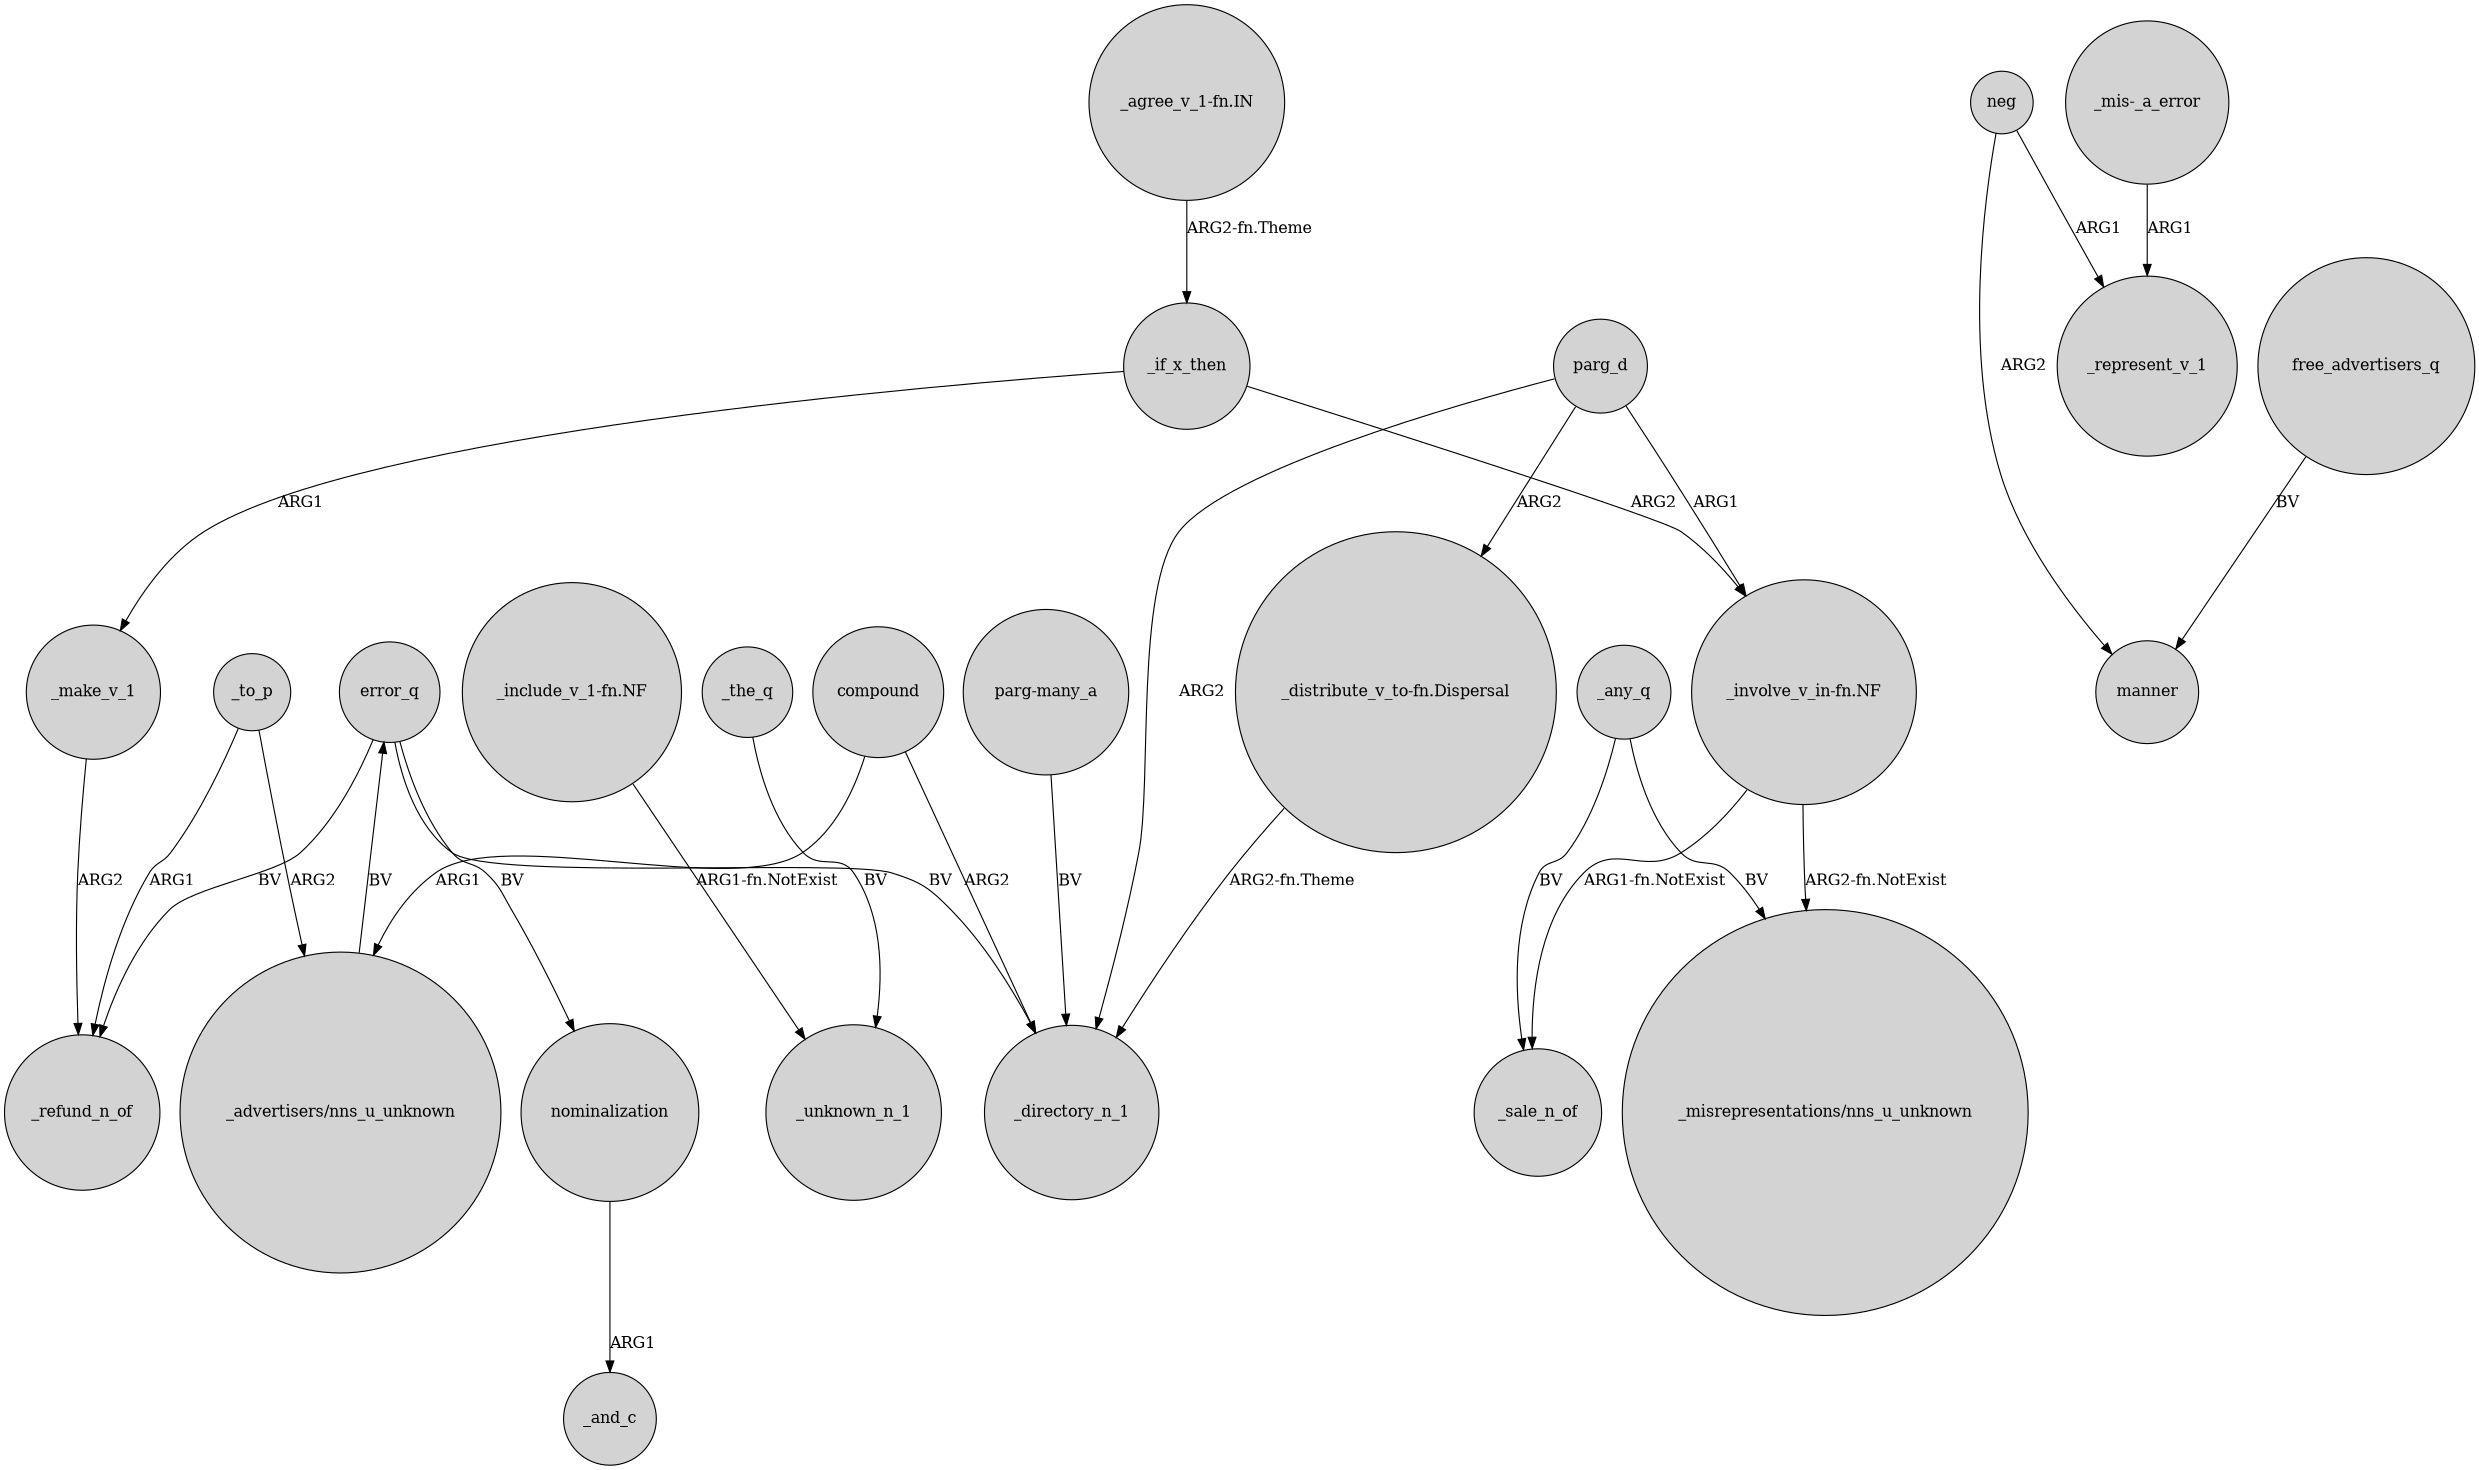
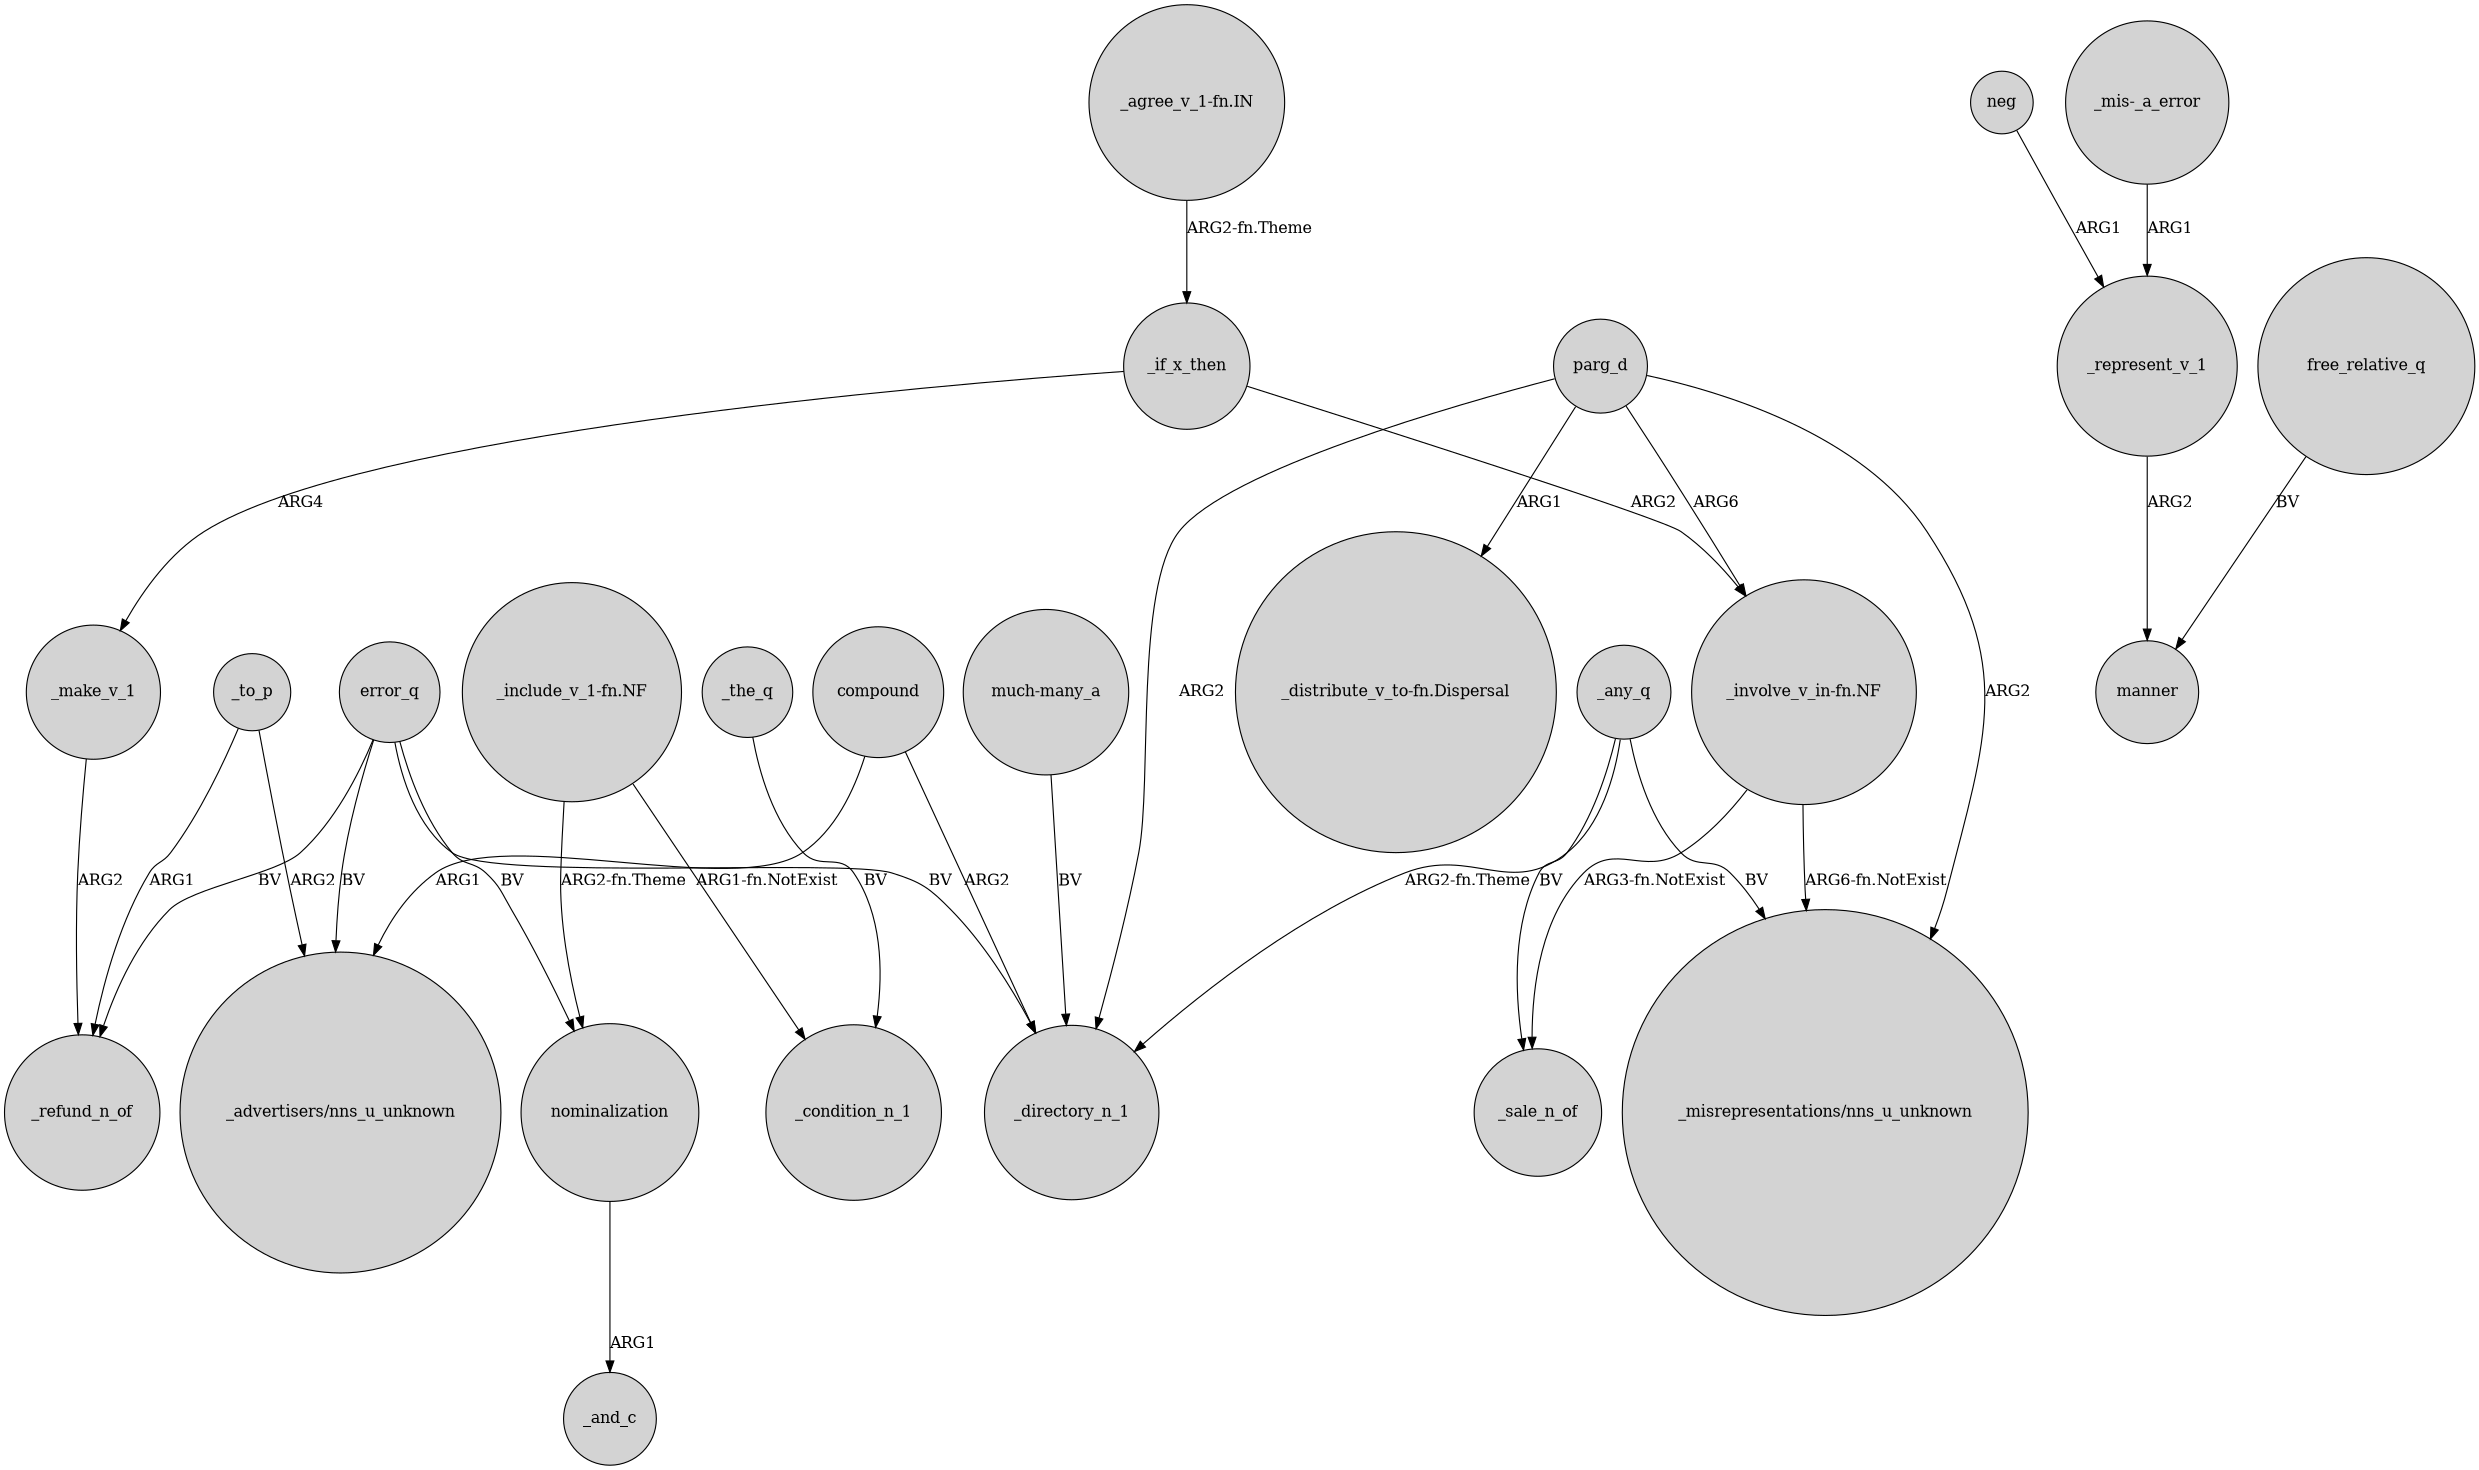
node "free_advertisers_q": label "free_advertisers_q" -> "free_relative_q"
edge "neg" -> "manner": now "_represent_v_1" -> "manner"
edge "_if_x_then" -> "_make_v_1": label "ARG1" -> "ARG4"
edge "parg_d" -> "_distribute_v_to-fn.Dispersal": label "ARG2" -> "ARG1"
edge "parg_d" -> "_involve_v_in-fn.NF": label "ARG1" -> "ARG6"
edge "parg_d" -> "_misrepresentations/nns_u_unknown": added, label "ARG2"
node "parg-many_a": label "parg-many_a" -> "much-many_a"
edge "_advertisers/nns_u_unknown" -> "error_q": reversed
edge "_involve_v_in-fn.NF" -> "_sale_n_of": label "ARG1-fn.NotExist" -> "ARG3-fn.NotExist"
edge "_involve_v_in-fn.NF" -> "_misrepresentations/nns_u_unknown": label "ARG2-fn.NotExist" -> "ARG6-fn.NotExist"
edge "_include_v_1-fn.NF" -> "nominalization": added, label "ARG2-fn.Theme"
edge "_distribute_v_to-fn.Dispersal" -> "_directory_n_1": now "_any_q" -> "_directory_n_1"
node "_unknown_n_1": label "_unknown_n_1" -> "_condition_n_1"
